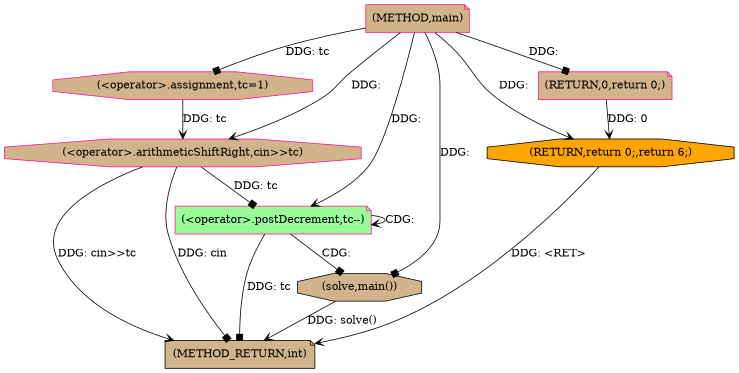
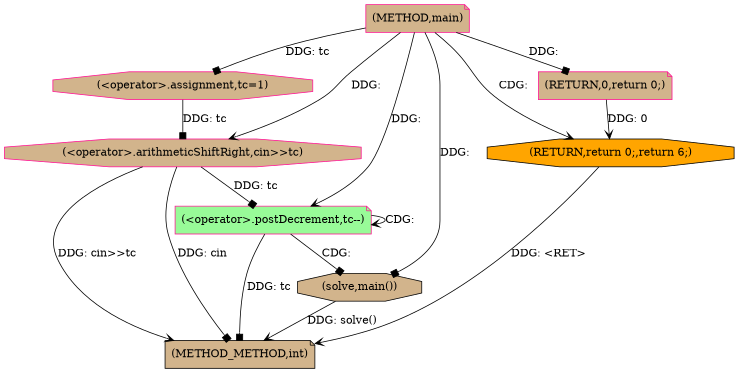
edge "(METHOD,main)" -> "(RETURN,return 0;,return 6;)": label "DDG: " -> "CDG: "
edge "(<operator>.assignment,tc=1)" -> "(<operator>.arithmeticShiftRight,cin>>tc)": arrowhead vee -> box
node "(METHOD_RETURN,int)": label "(METHOD_RETURN,int)" -> "(METHOD_METHOD,int)"
